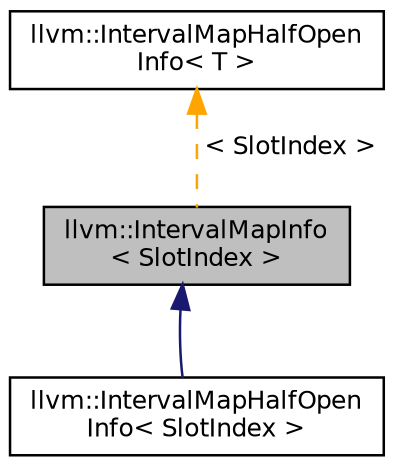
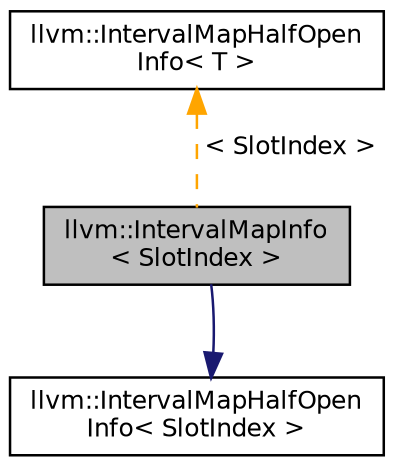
edge "llvm::IntervalMapHalfOpen Info< SlotIndex >" -> "llvm::IntervalMapInfo < SlotIndex >": reversed
